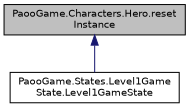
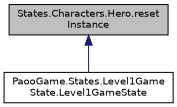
node "PaooGame.Characters.Hero.reset Instance": label "PaooGame.Characters.Hero.reset Instance" -> "States.Characters.Hero.reset Instance"
